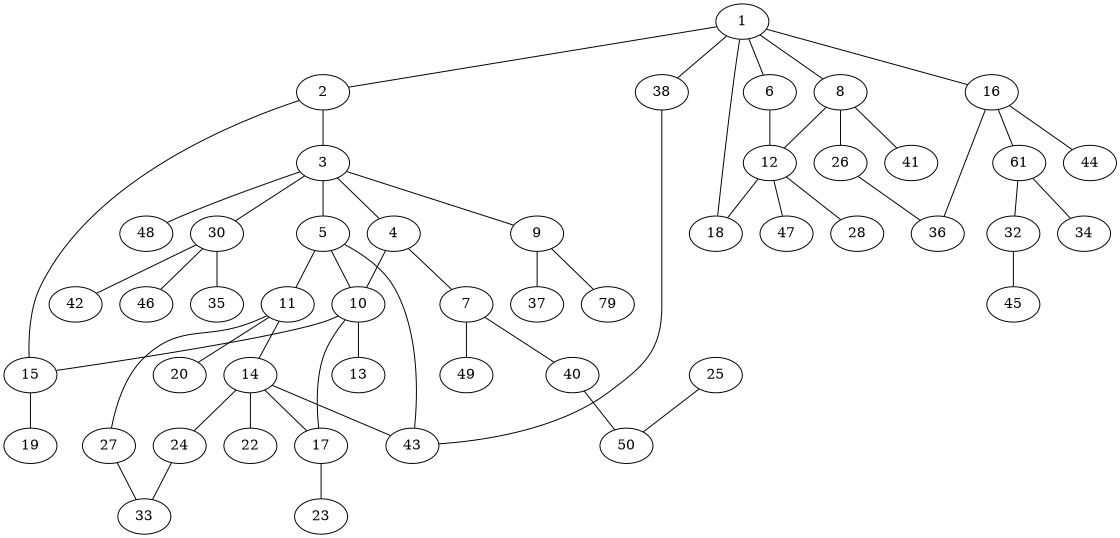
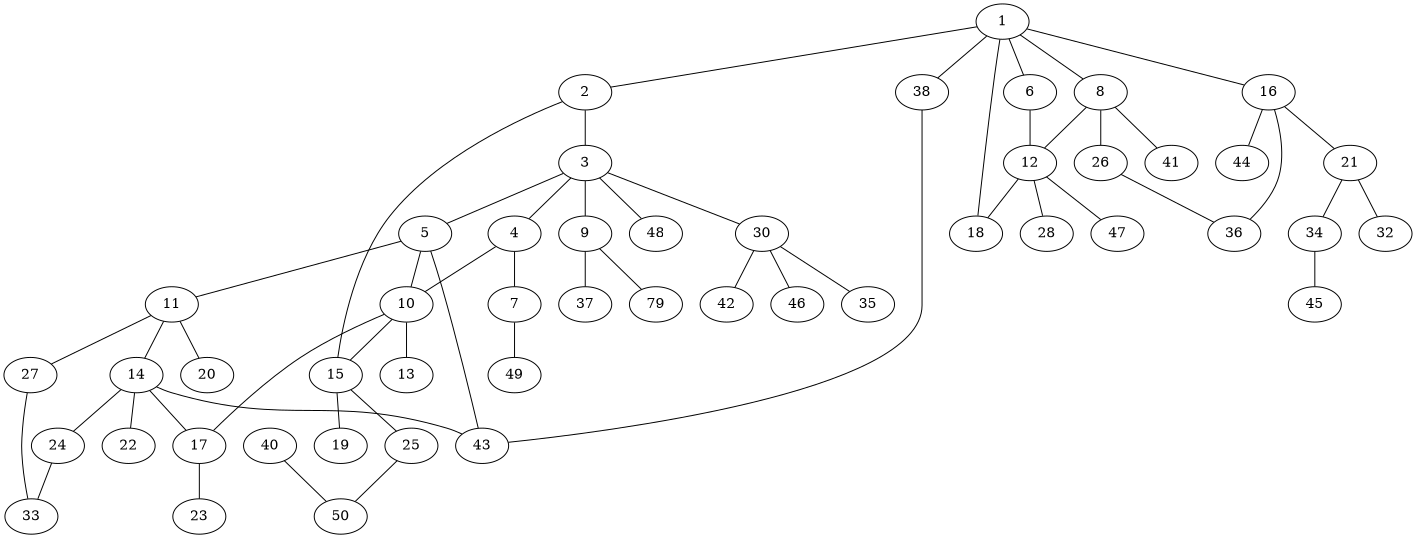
node "61": label "61" -> "21"
edge "32" -- "45": now "34" -- "45"
edge "7" -- "40": removed
edge "15" -- "25": added
